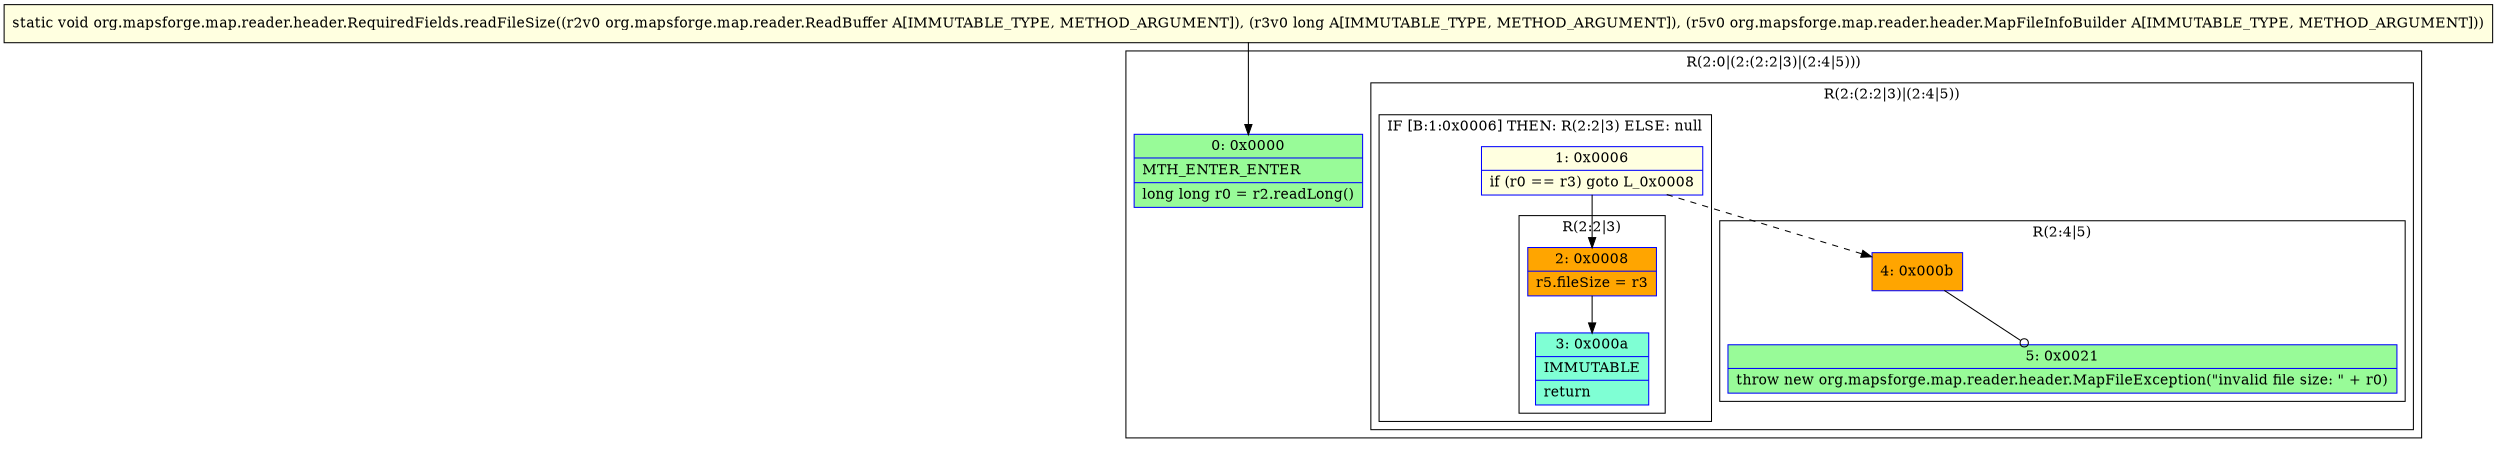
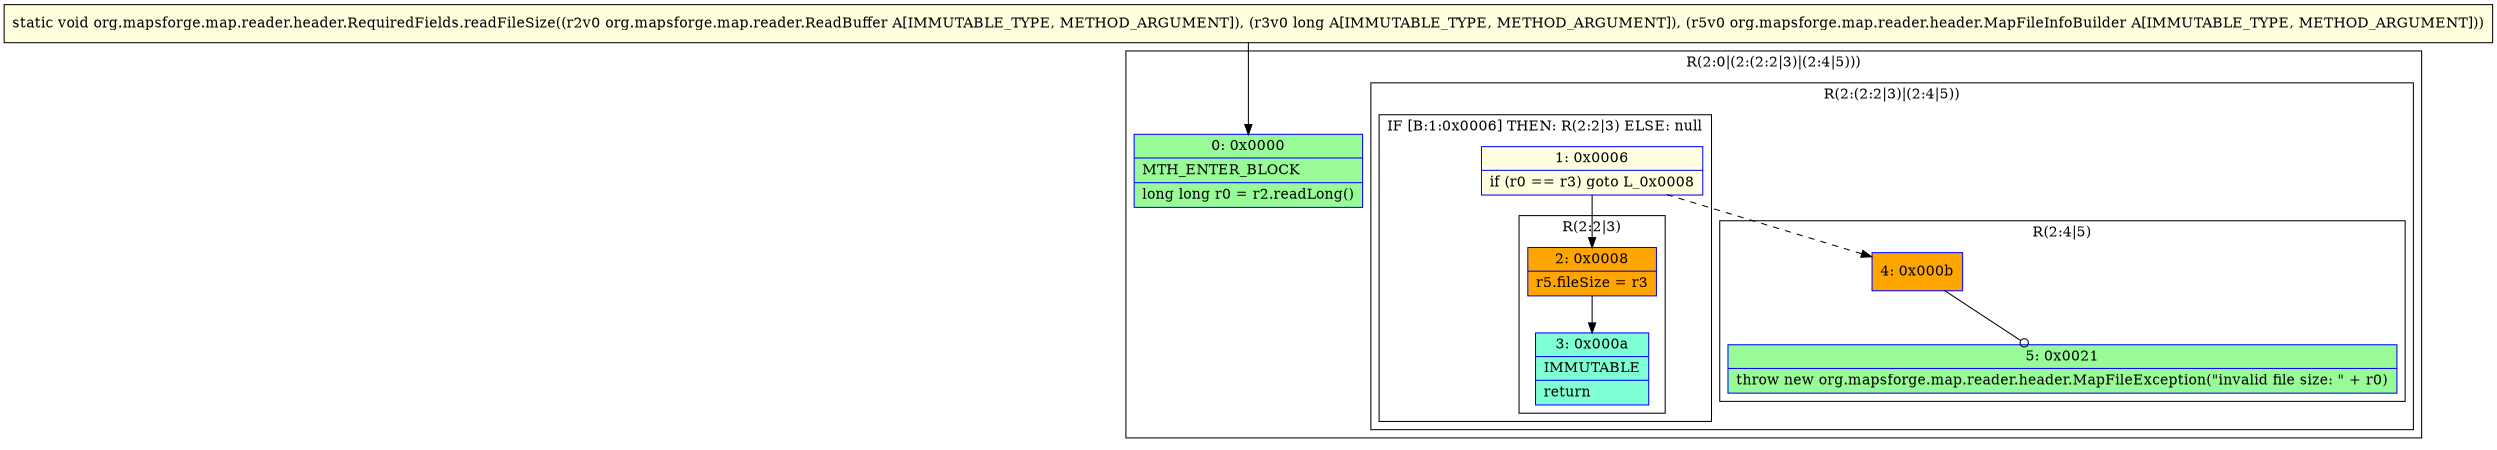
node "0: 0x0000": text "MTH_ENTER_ENTER" -> "MTH_ENTER_BLOCK"
